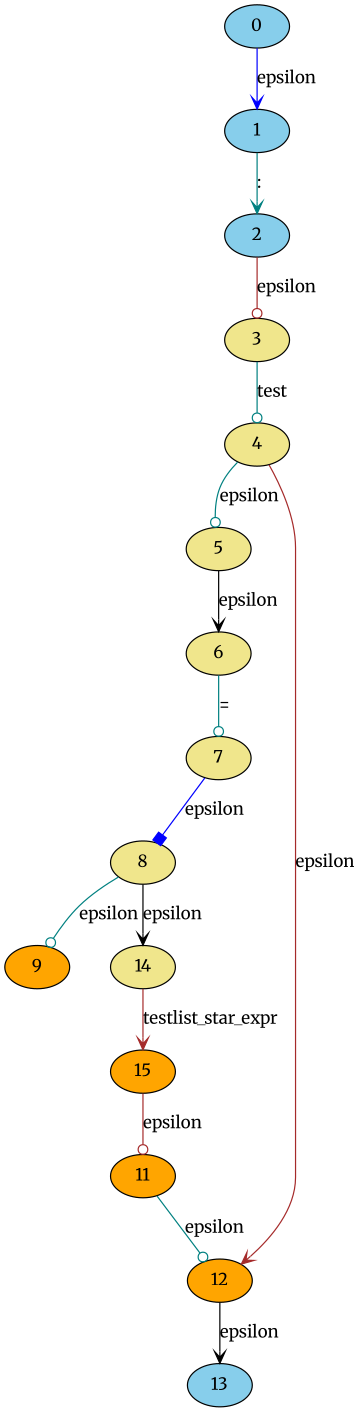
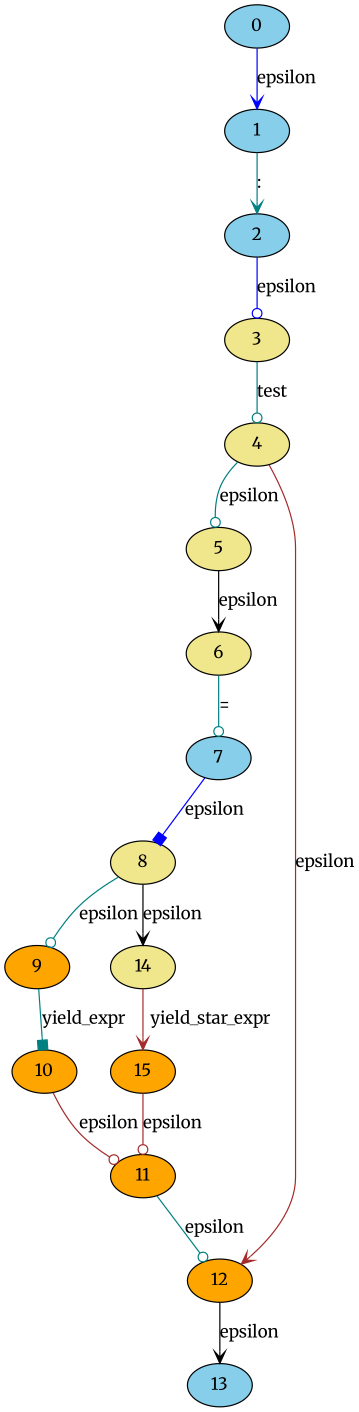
edge "2" -> "3": color brown -> blue
node "7": fillcolor khaki -> skyblue
edge "14" -> "15": label "testlist_star_expr" -> "yield_star_expr"
node "10": added
